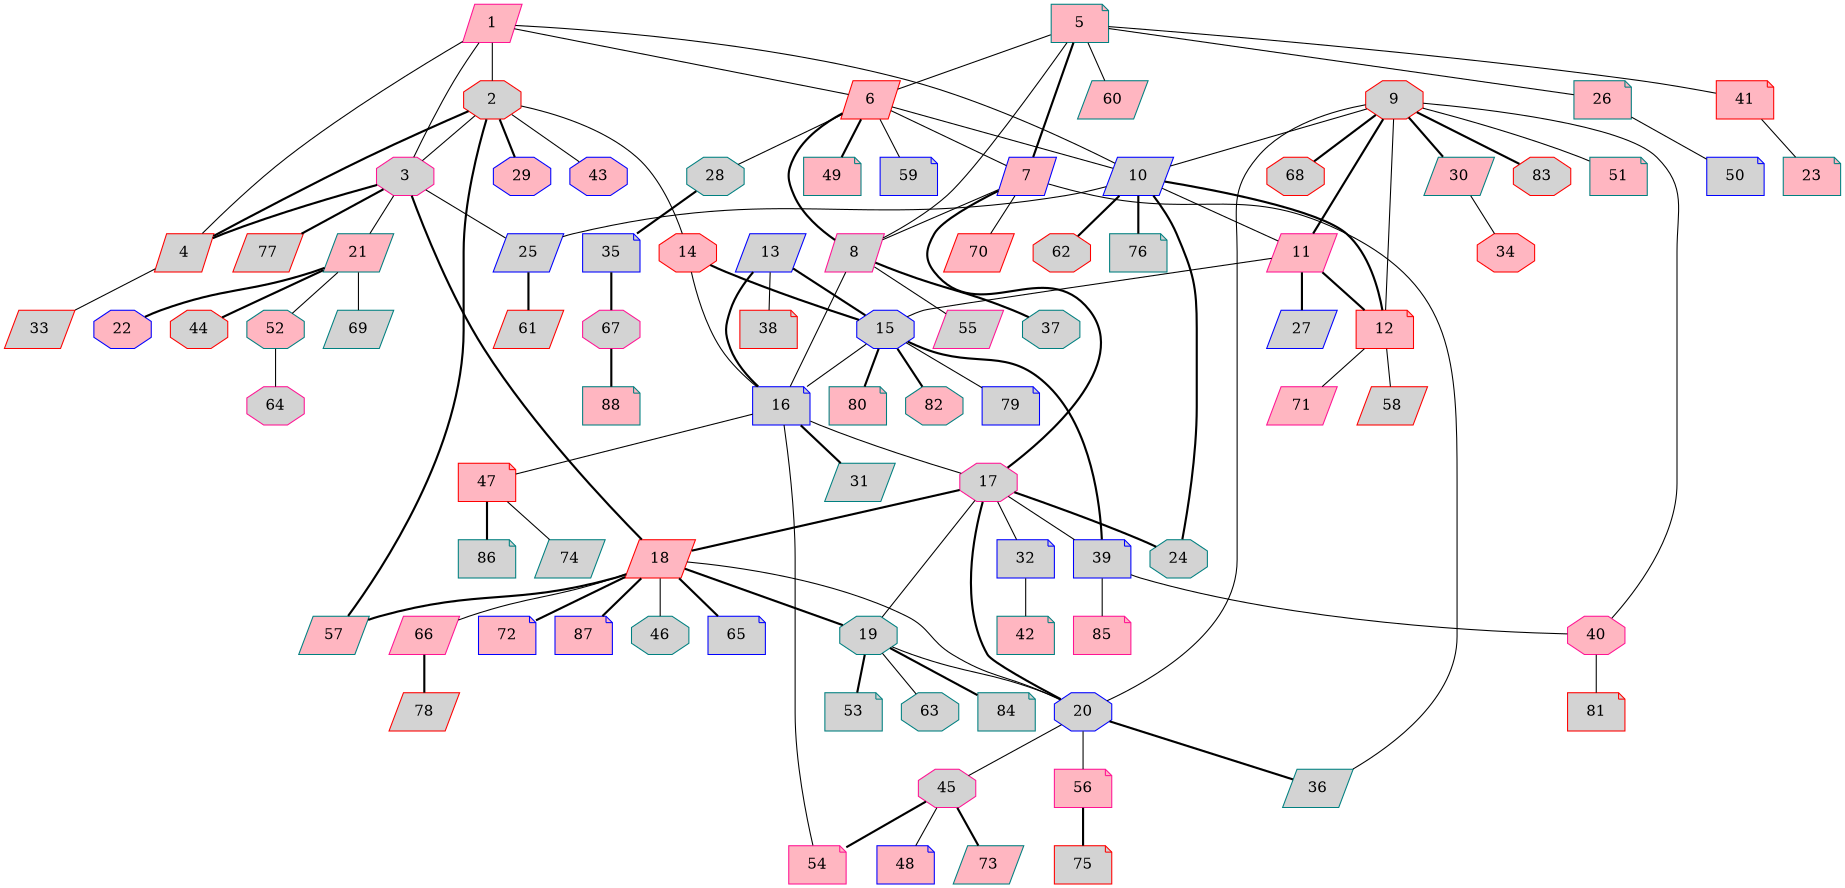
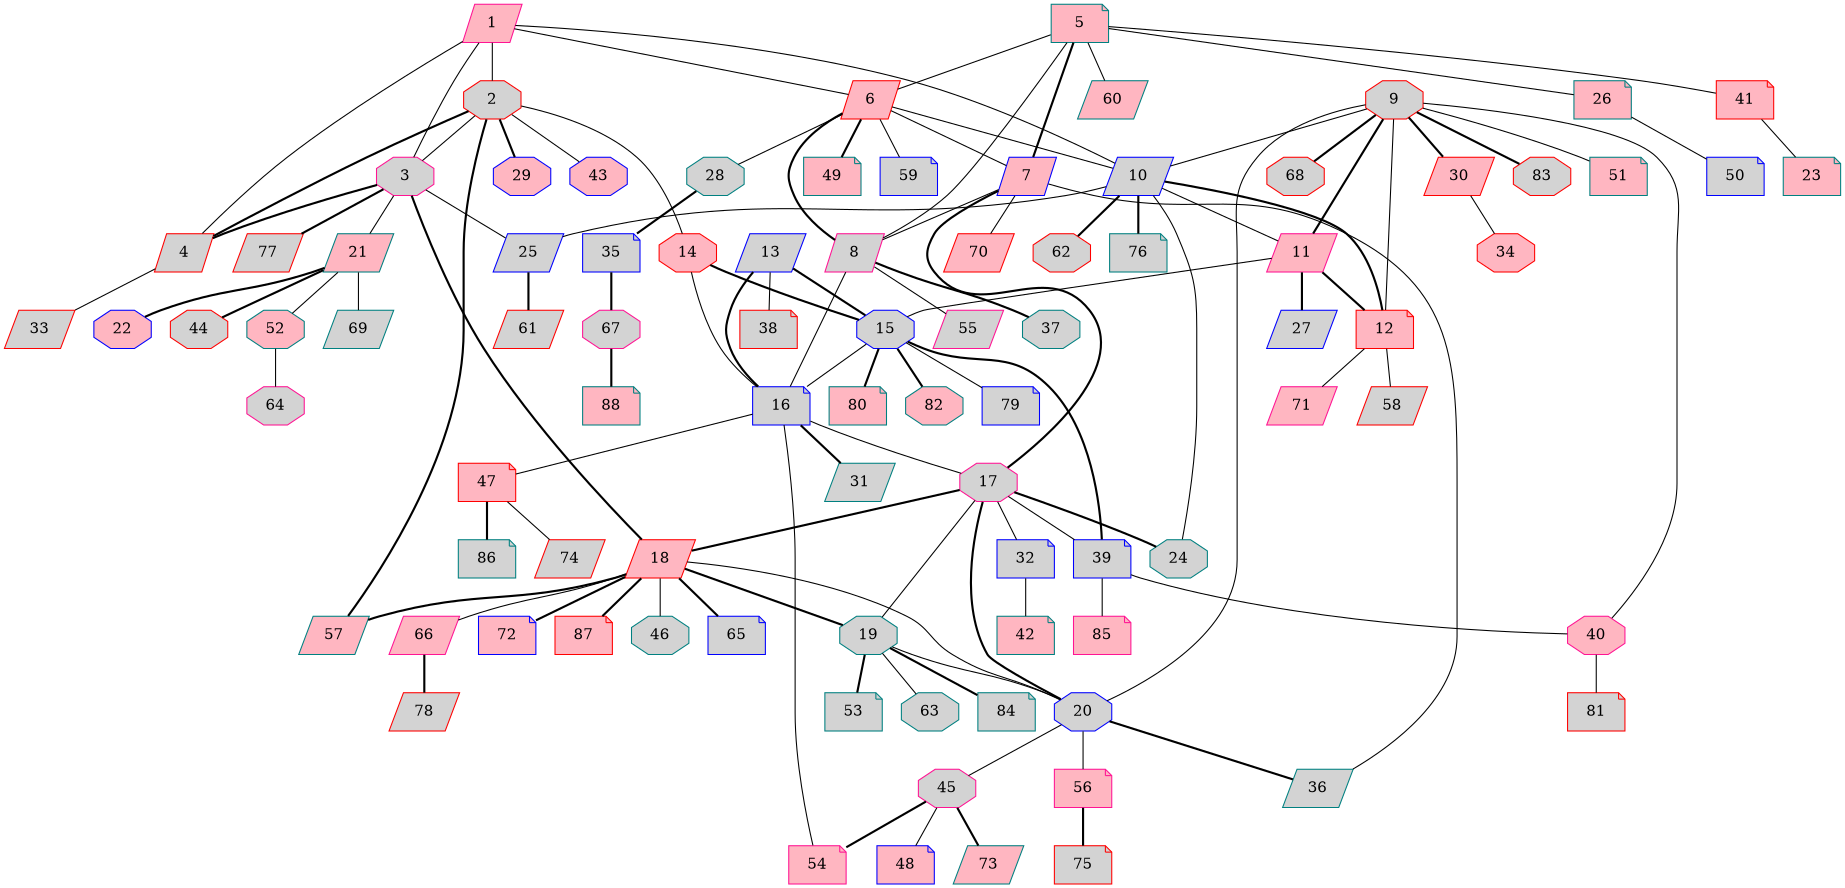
node "30": color teal -> red
edge "10" -- "24": style bold -> solid
node "74": color teal -> red
node "87": color blue -> red
